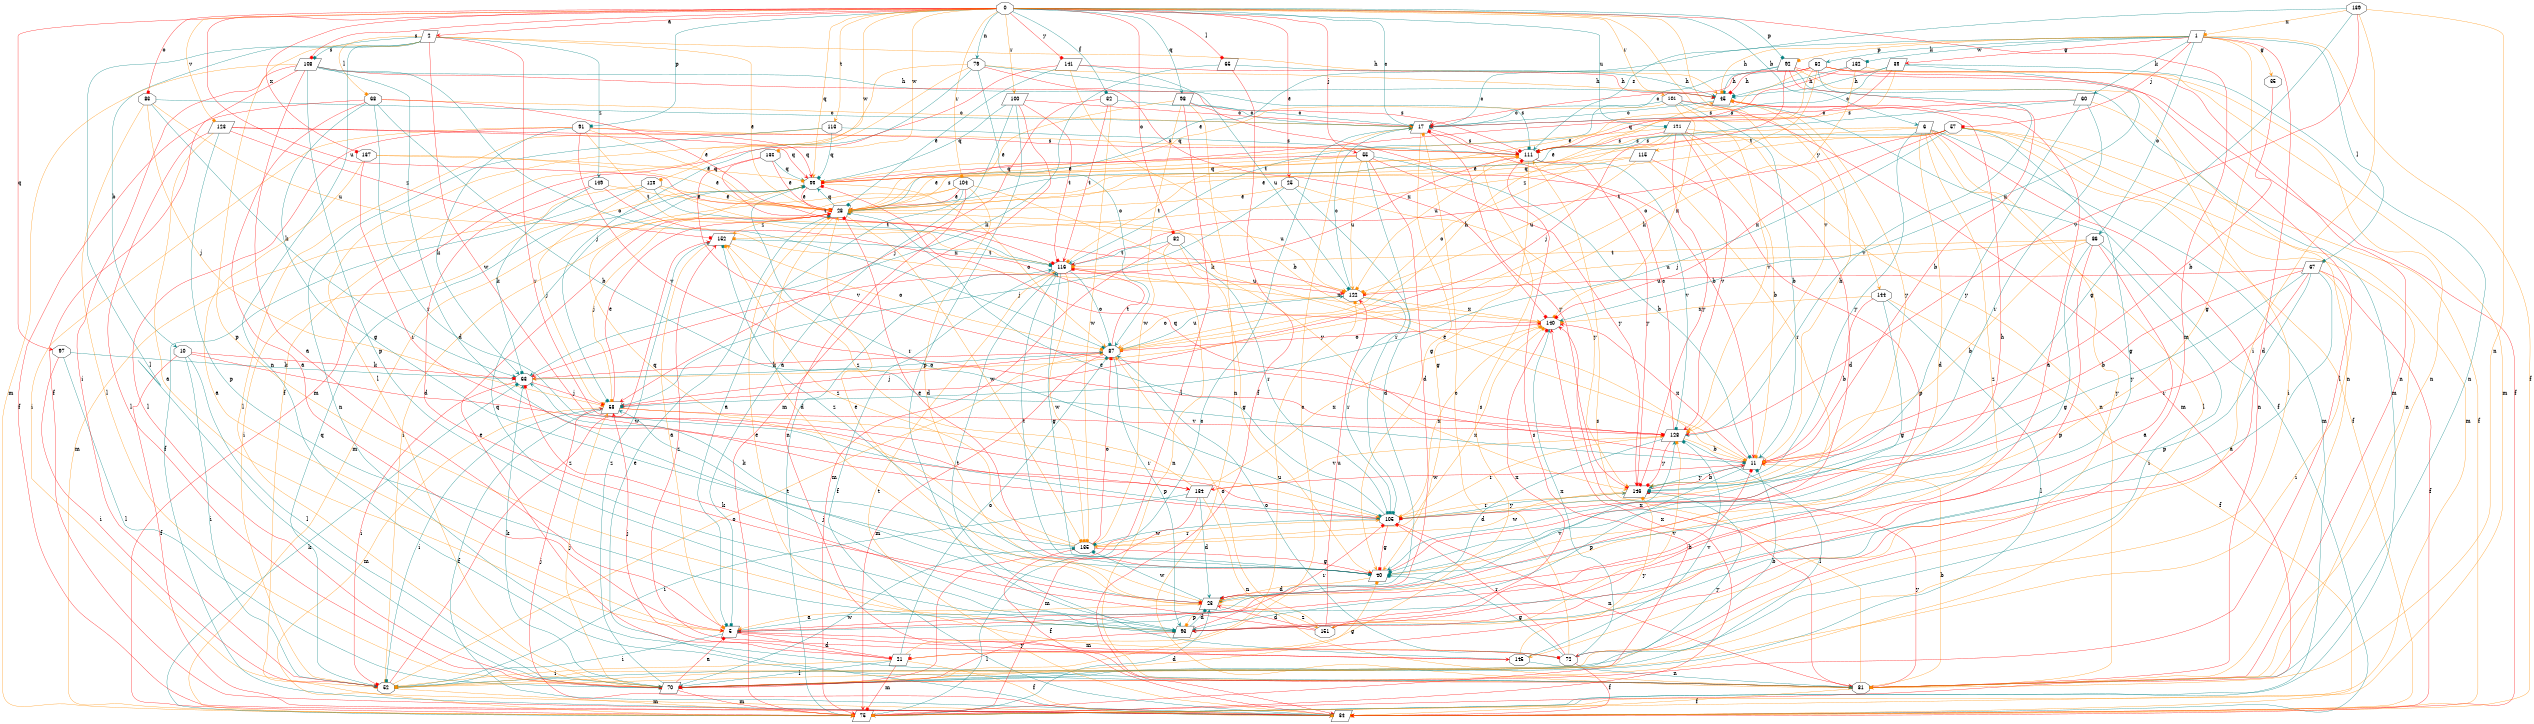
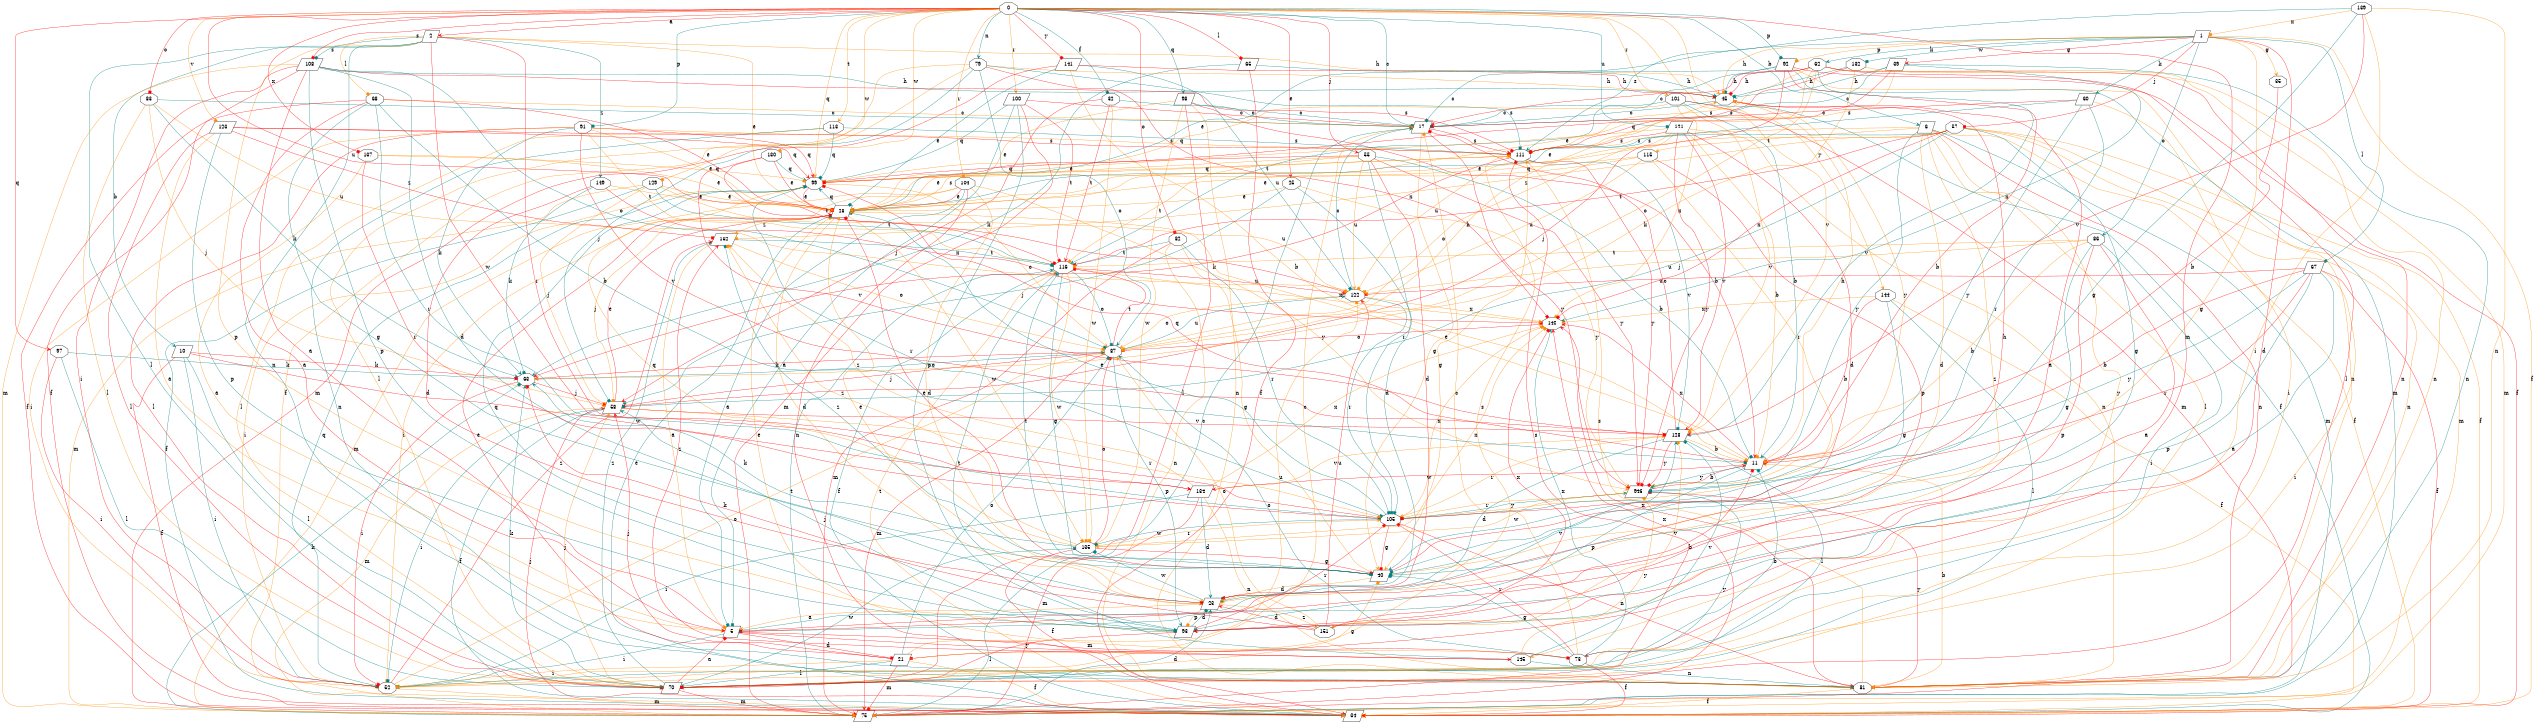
node "45": shape parallelogram -> octagon
node "115": shape parallelogram -> octagon
node "10": shape octagon -> parallelogram
node "146": label "146" -> "946"
node "72": label "72" -> "73"
